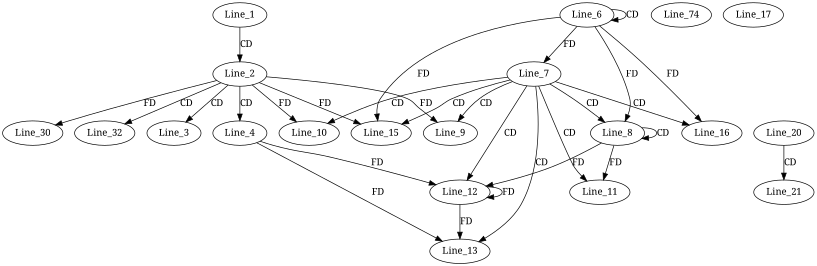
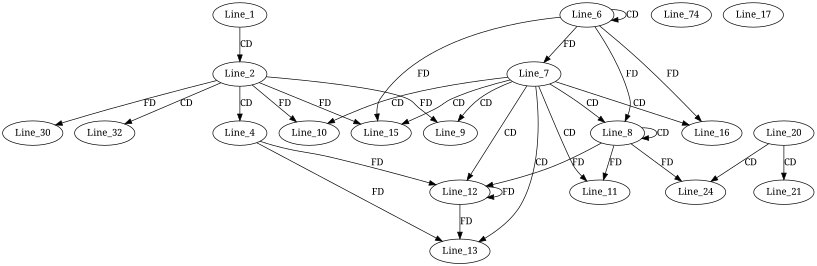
node "Line_3": removed
node "Line_24": added
